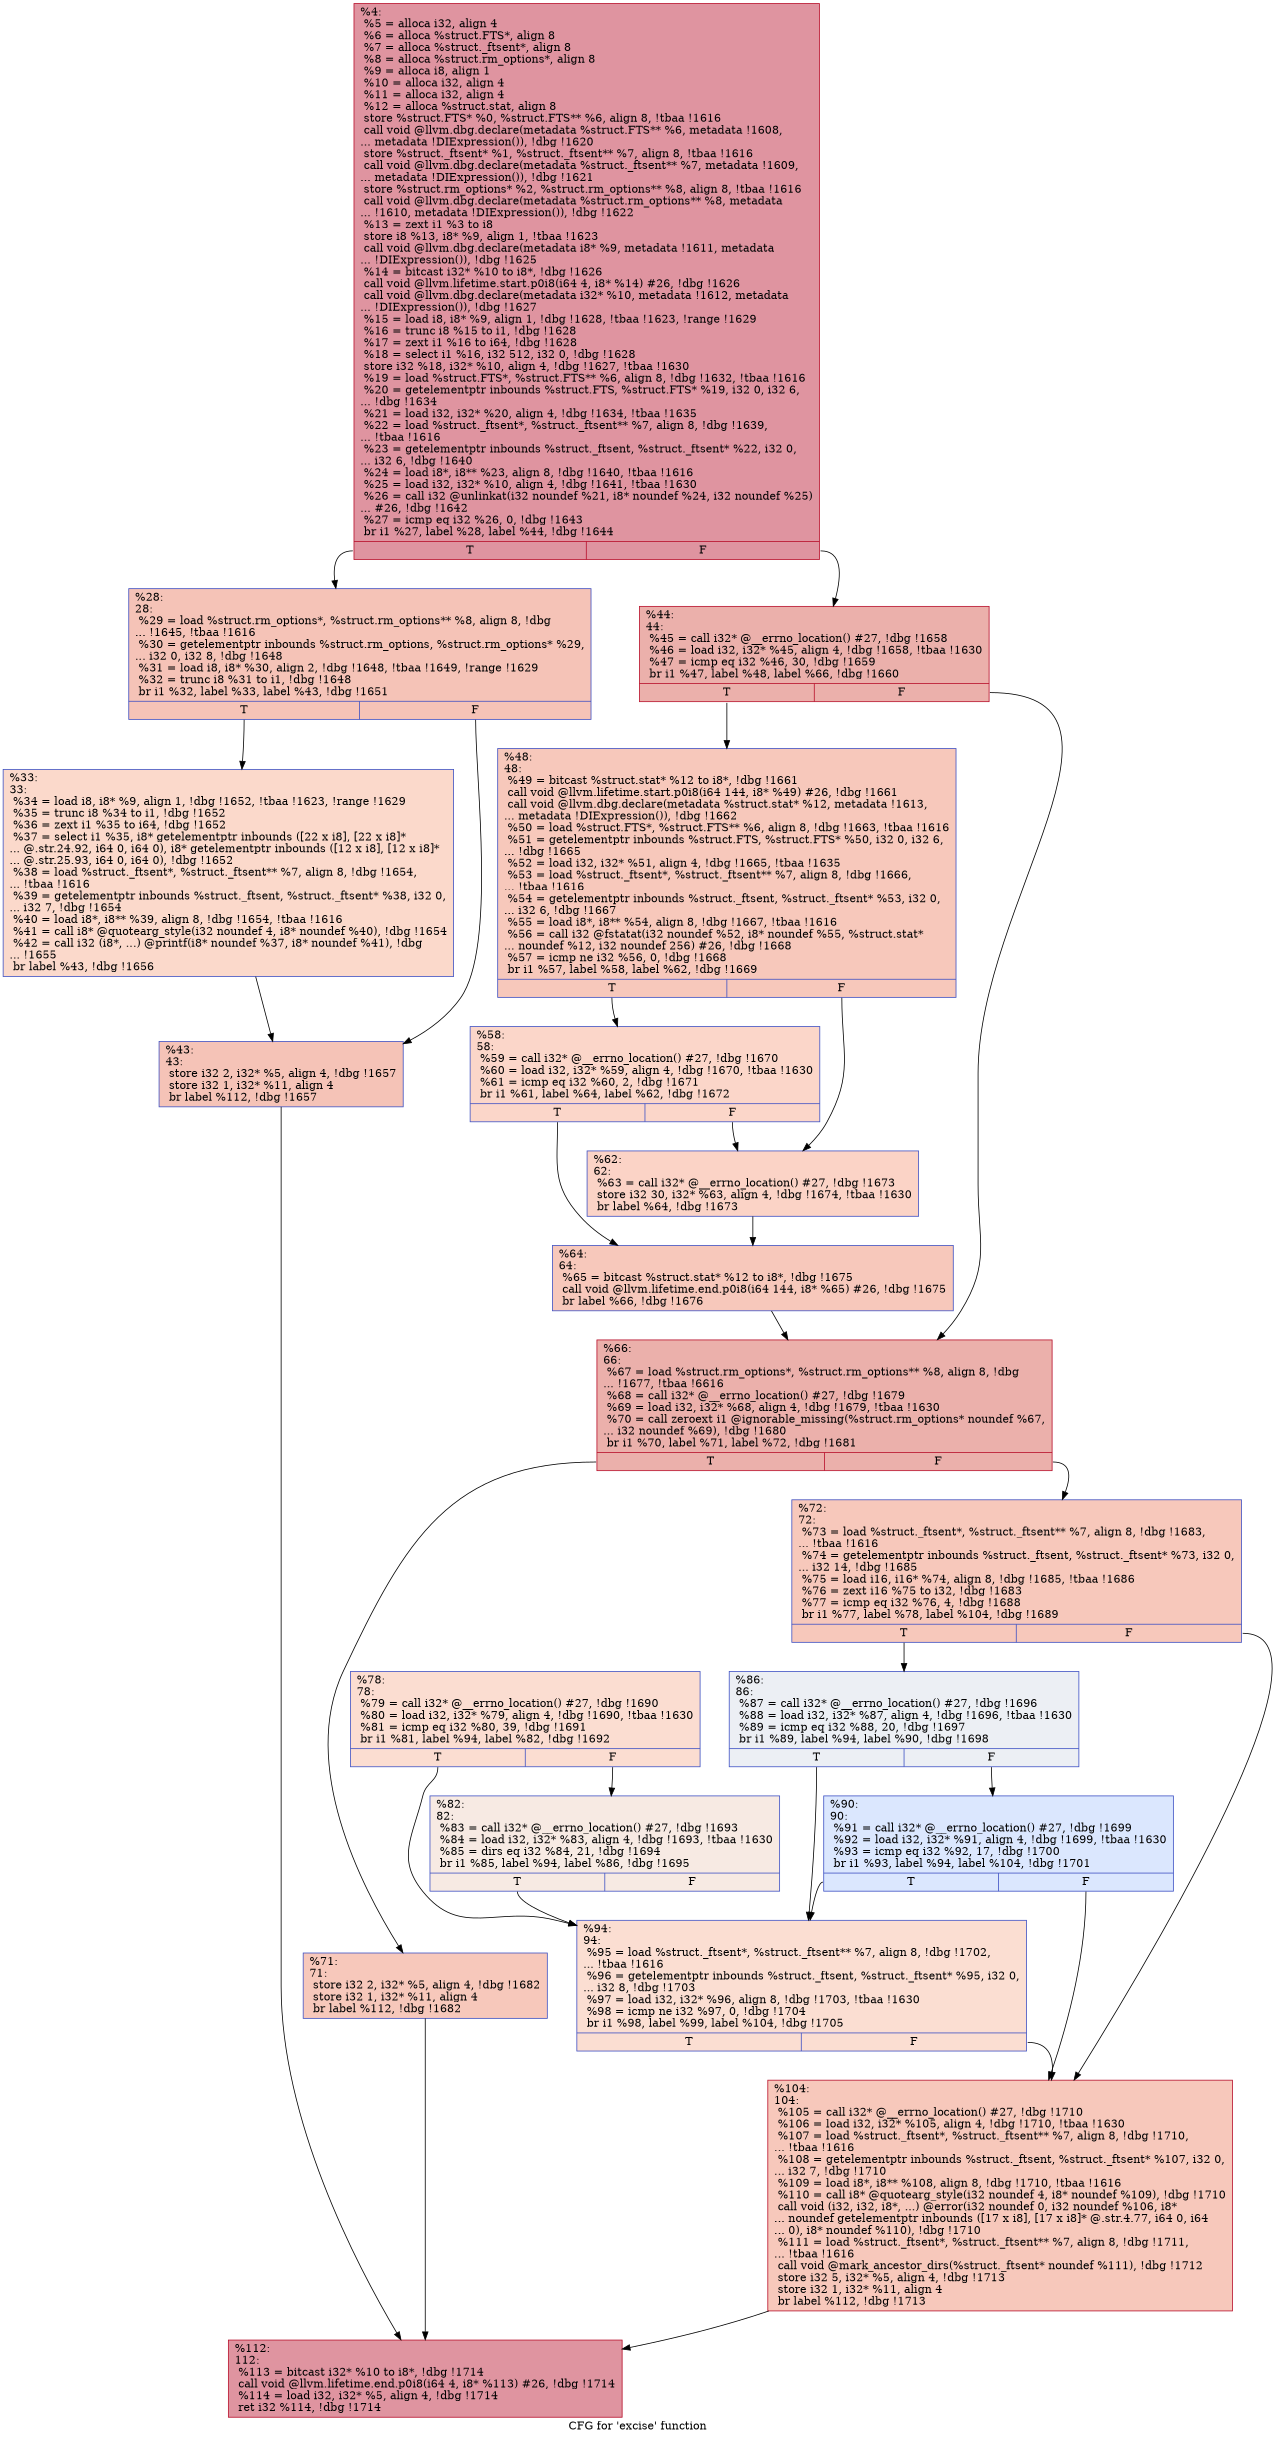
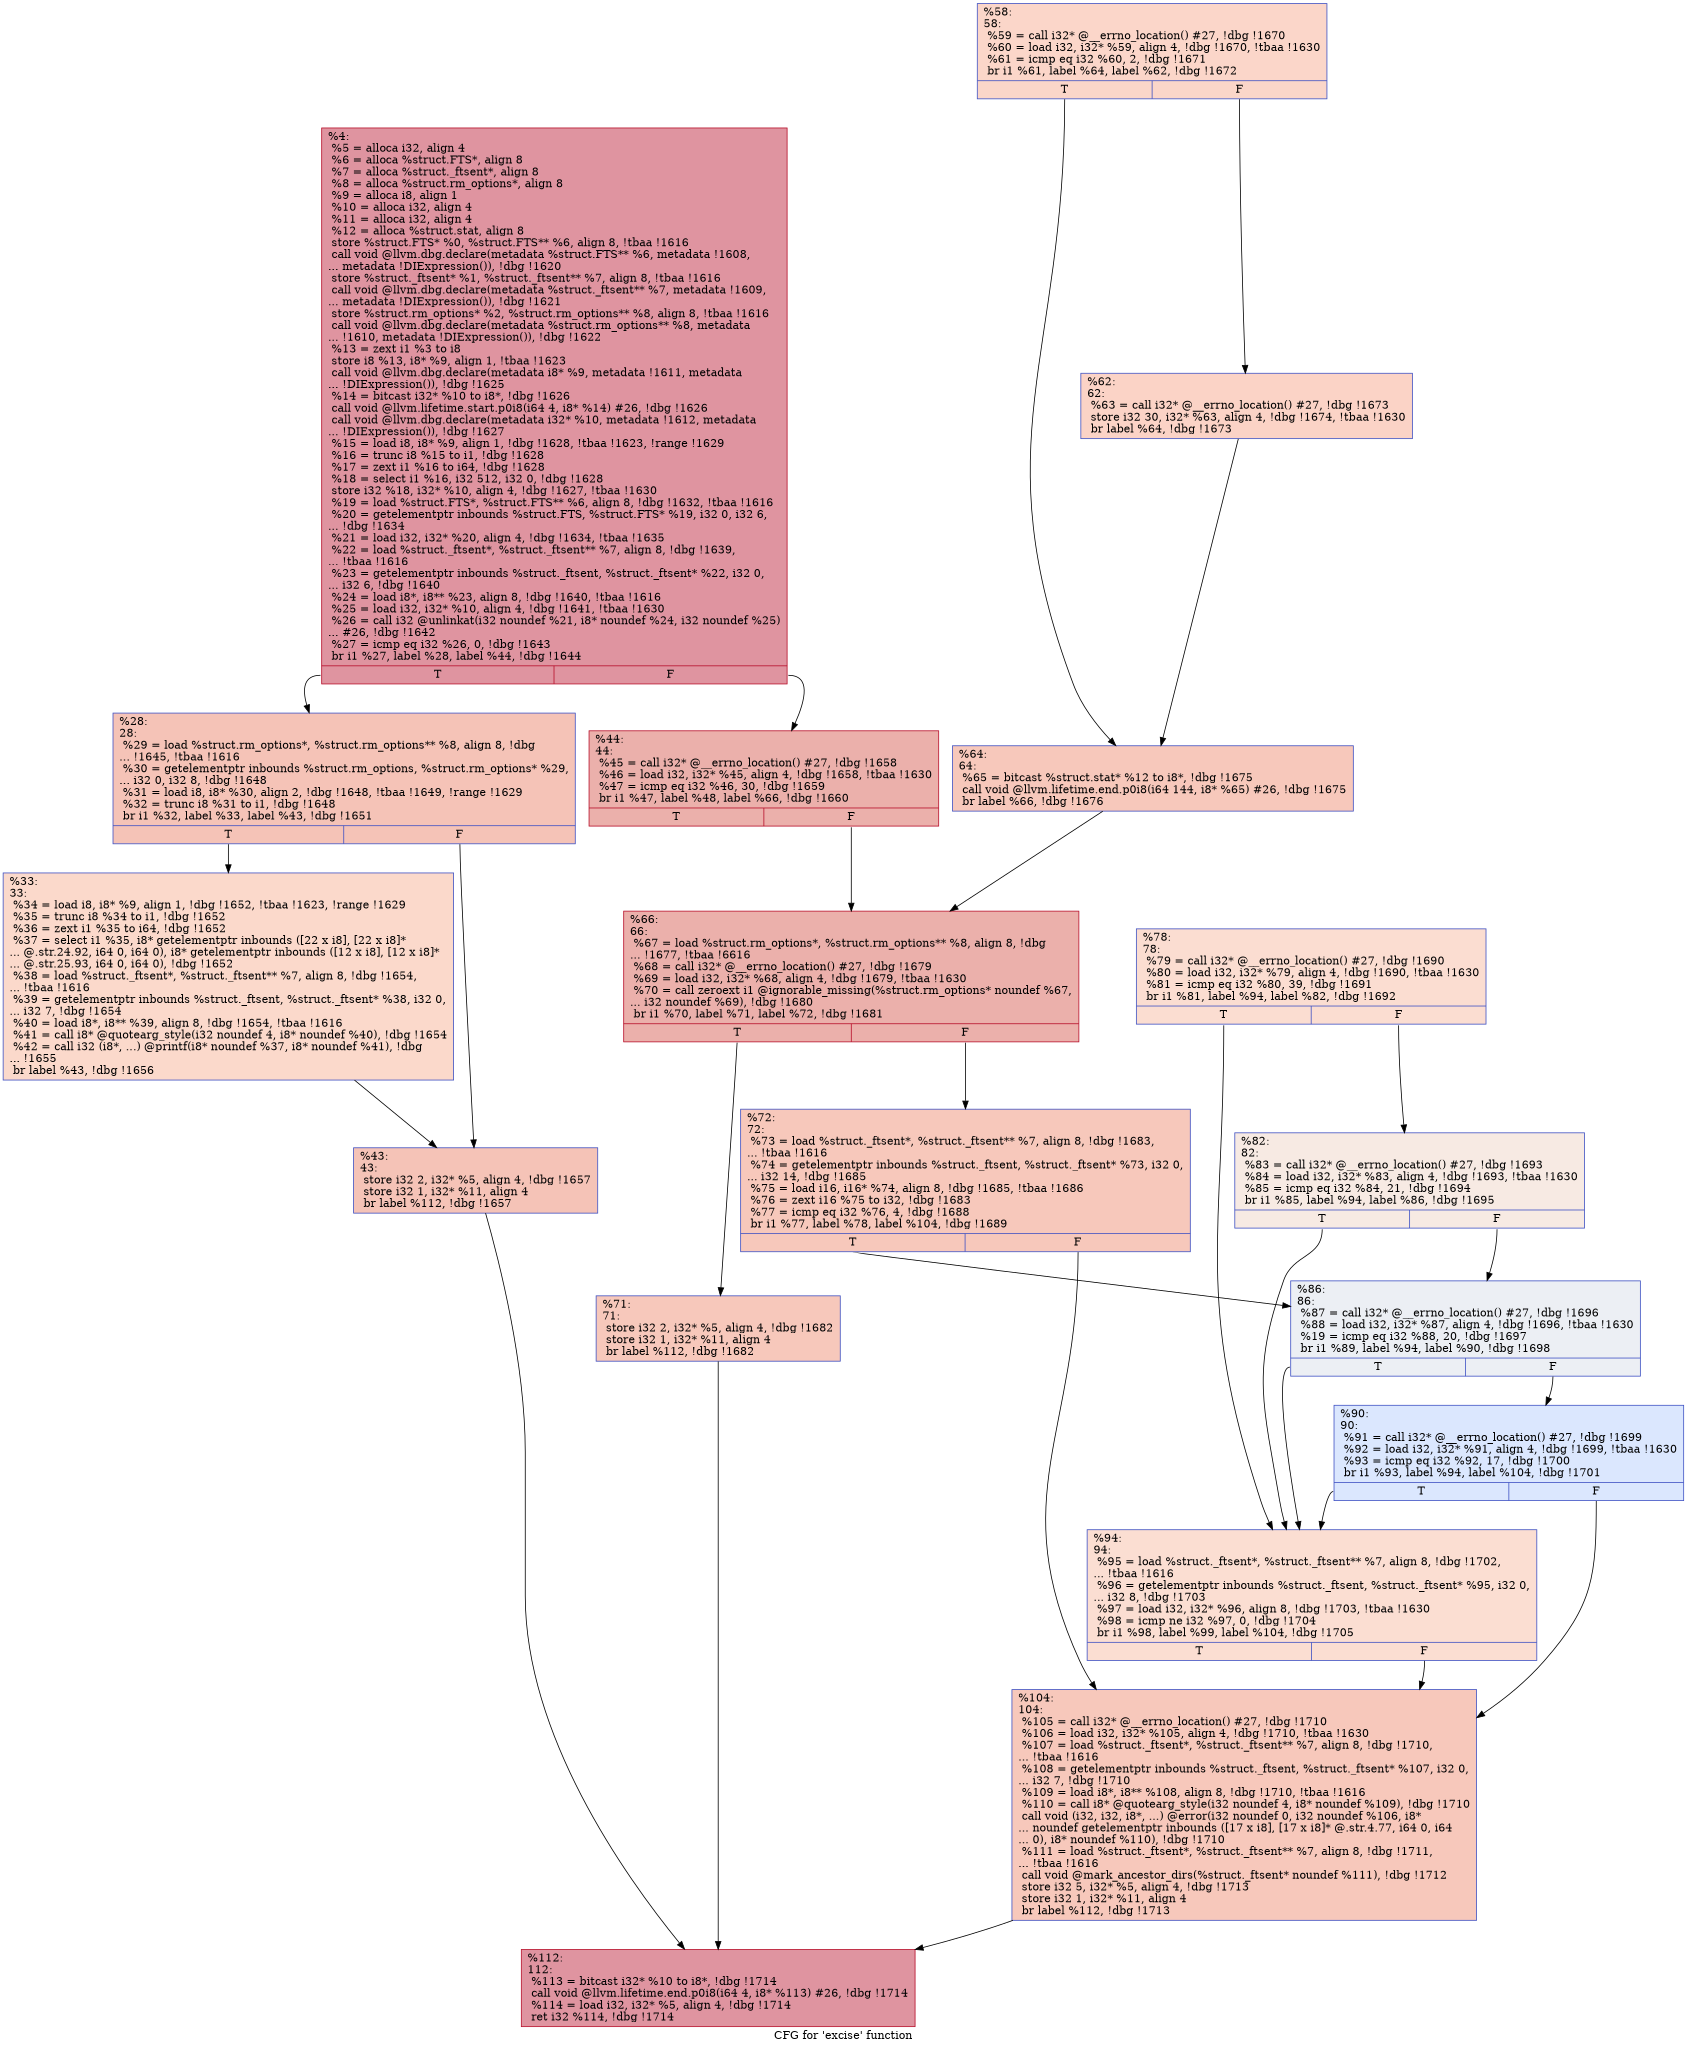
node "%48:": removed
edge "%82:" -> "%86:": added
node "%86:": text "%89 = icmp eq i32 %88, 20, !dbg !1697" -> "%19 = icmp eq i32 %88, 20, !dbg !1697"
node "%82:": text "%85 = dirs eq i32 %84, 21, !dbg !1694" -> "%85 = icmp eq i32 %84, 21, !dbg !1694"
node "%104:": color #b70d28ff -> #3d50c3ff
